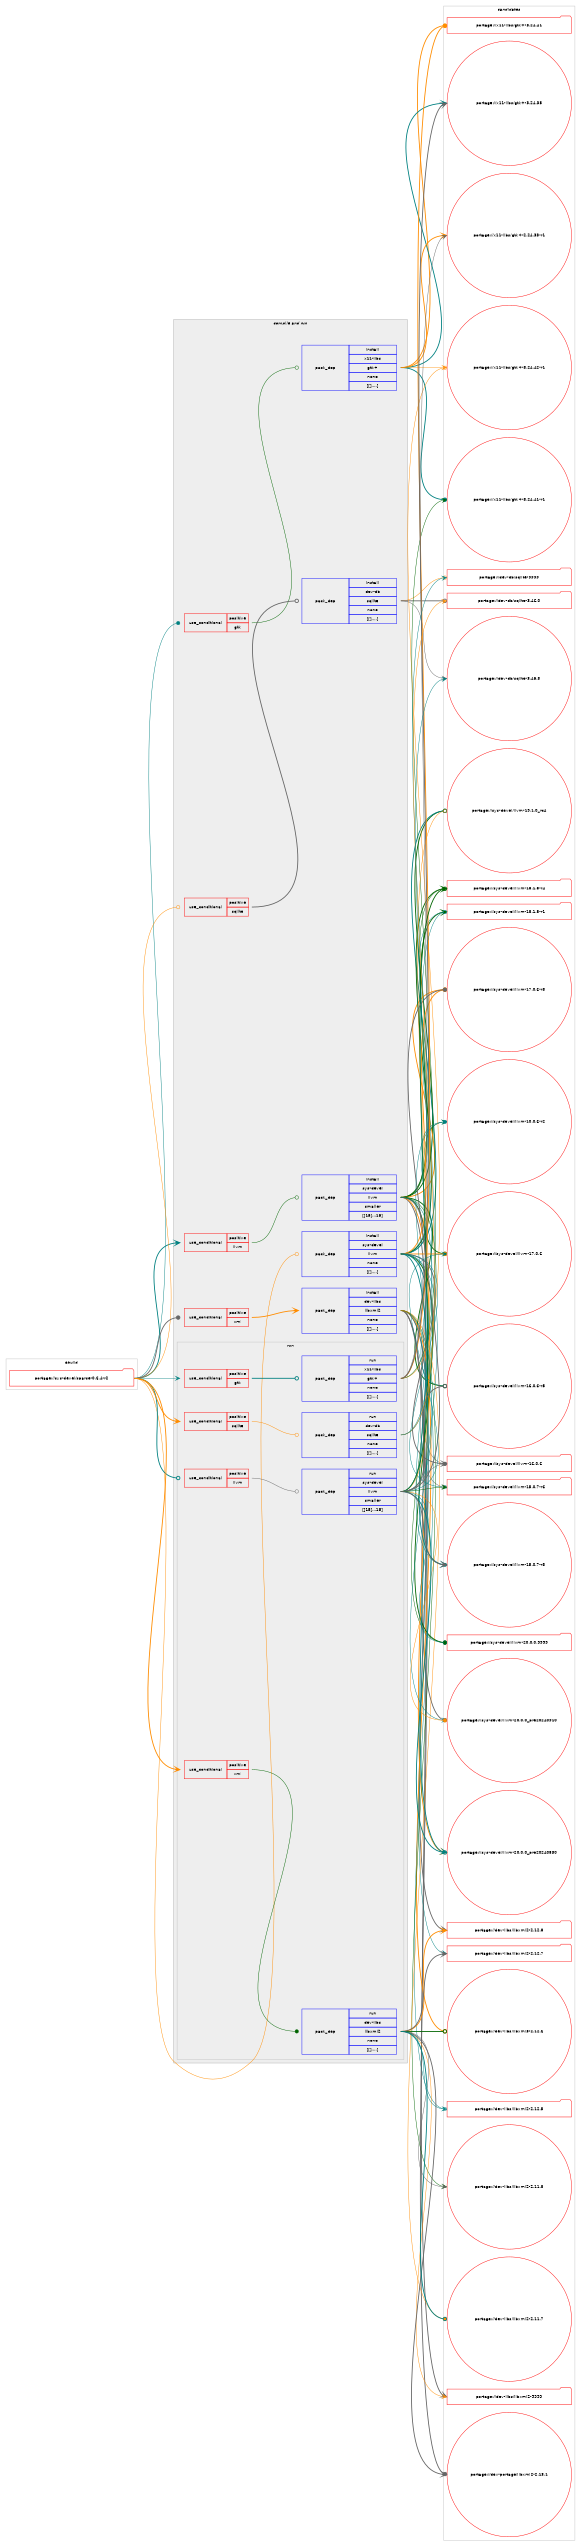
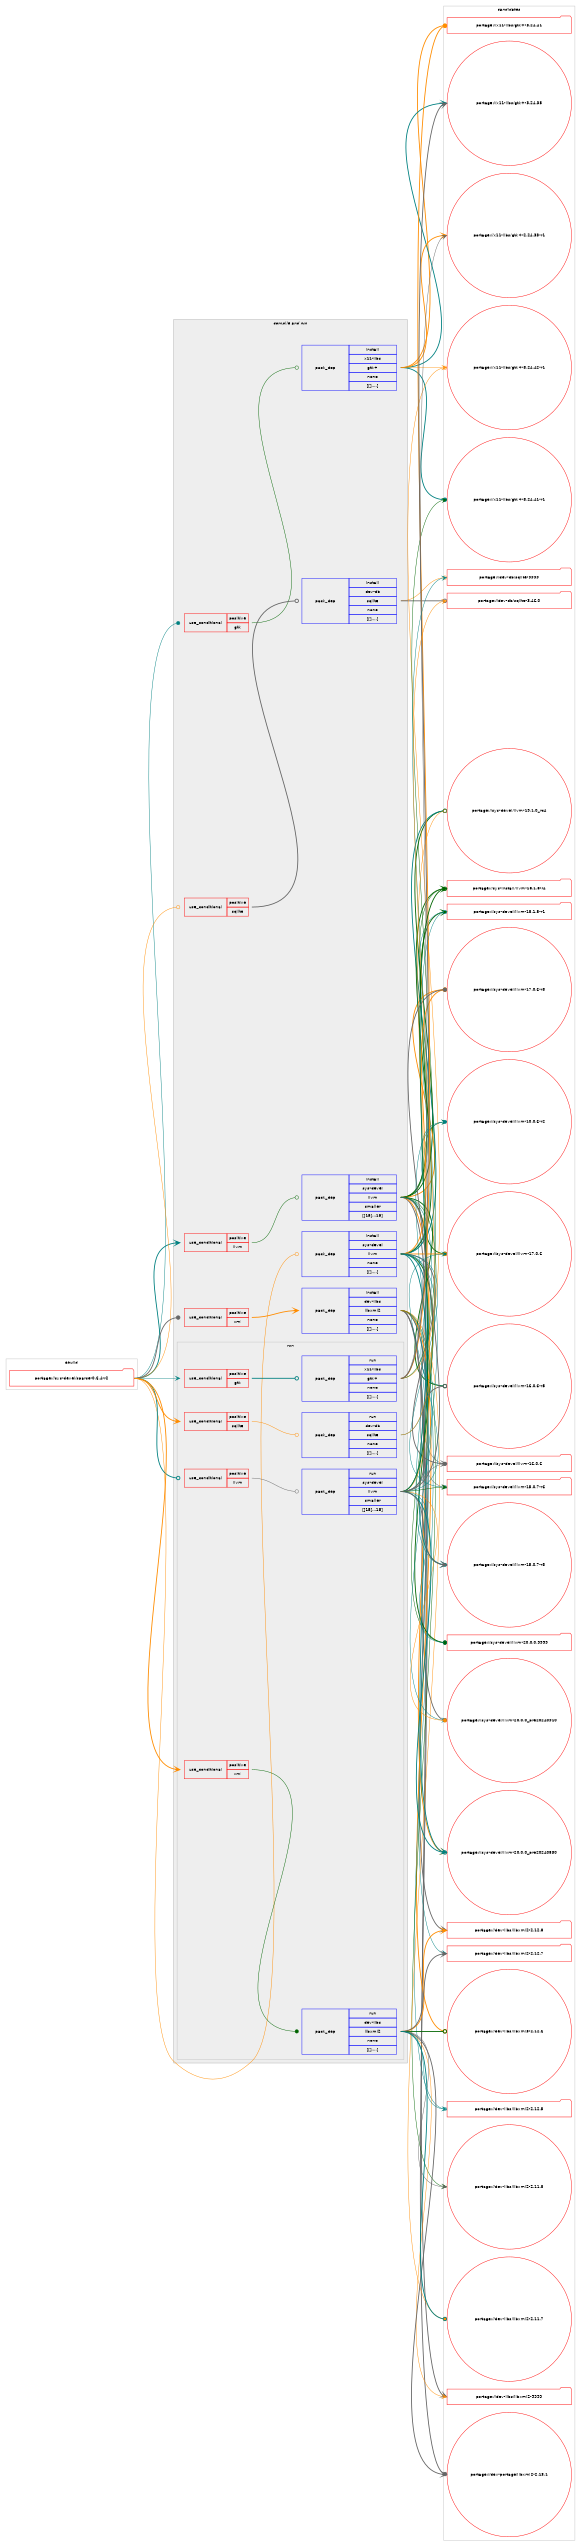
node "portage://dev-db/sqlite-3.45.3": removed
node "portage://sys-devel/llvm-18.1.8-r4": label "portage://sys-devel/llvm-18.1.8-r4" -> "portage://sys-install/llvm-18.1.8-r4"
